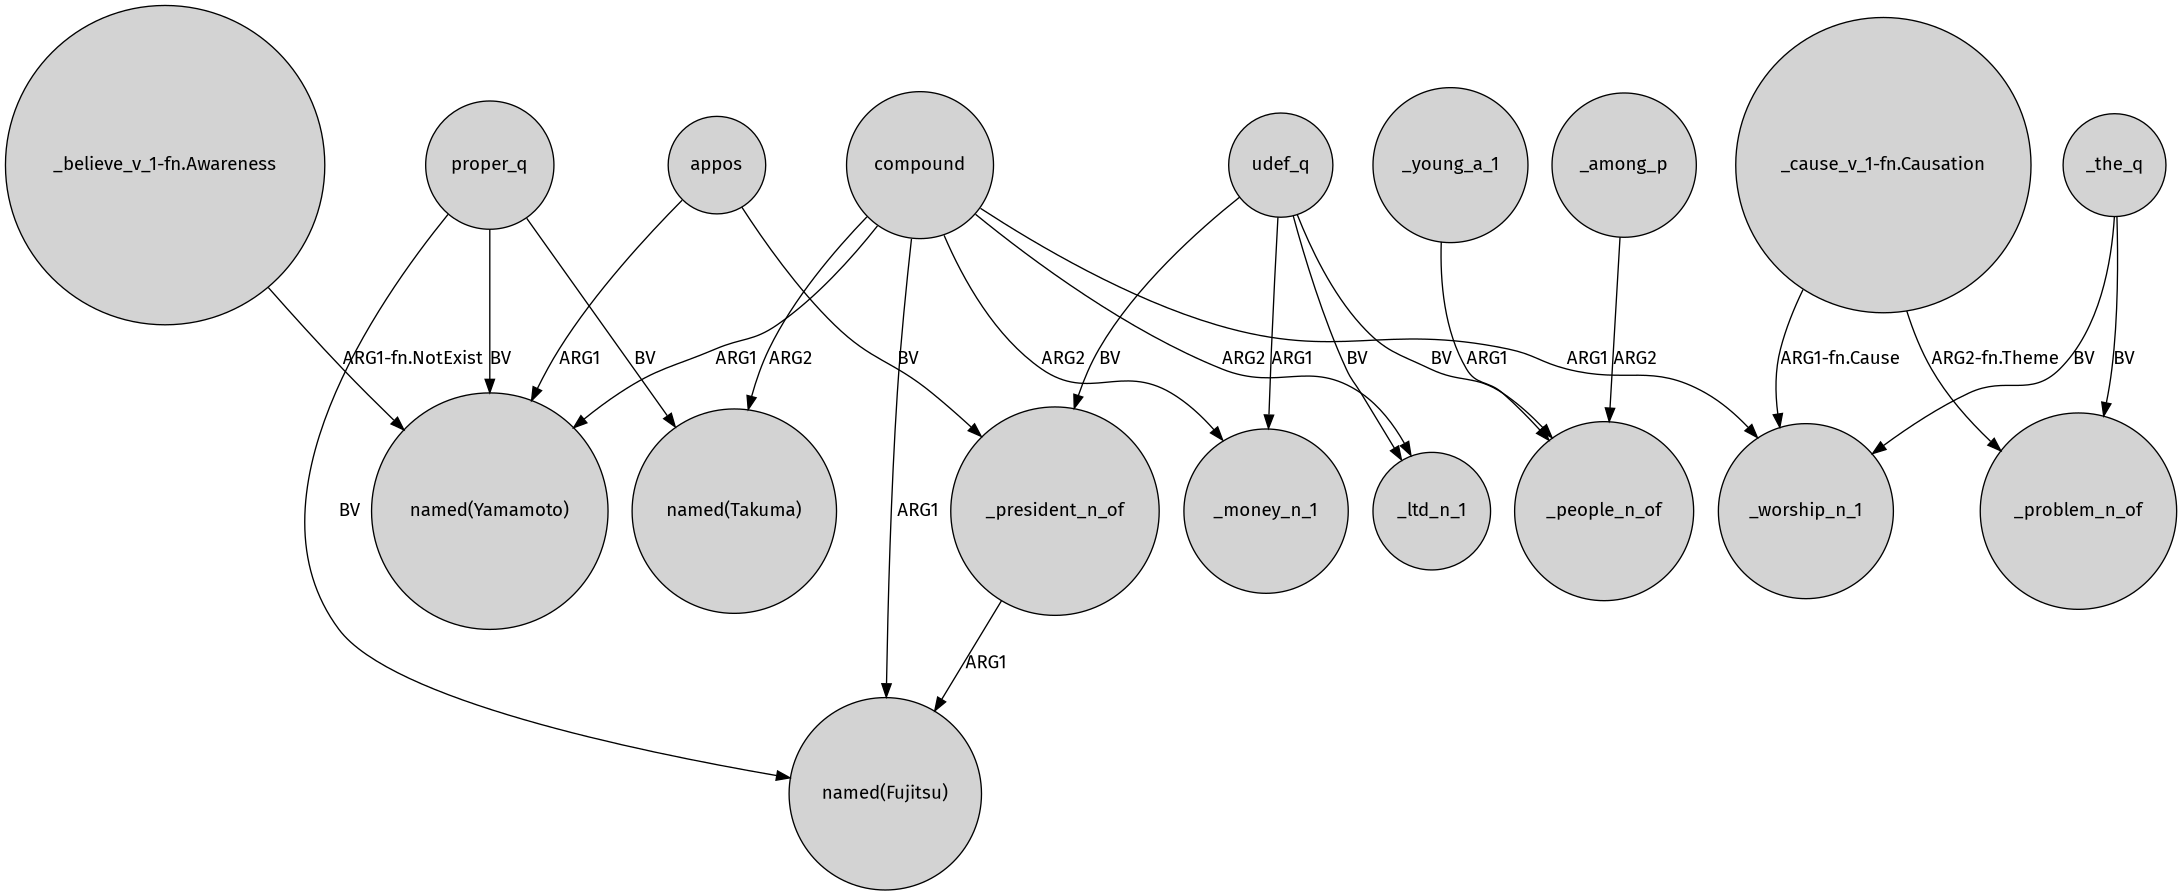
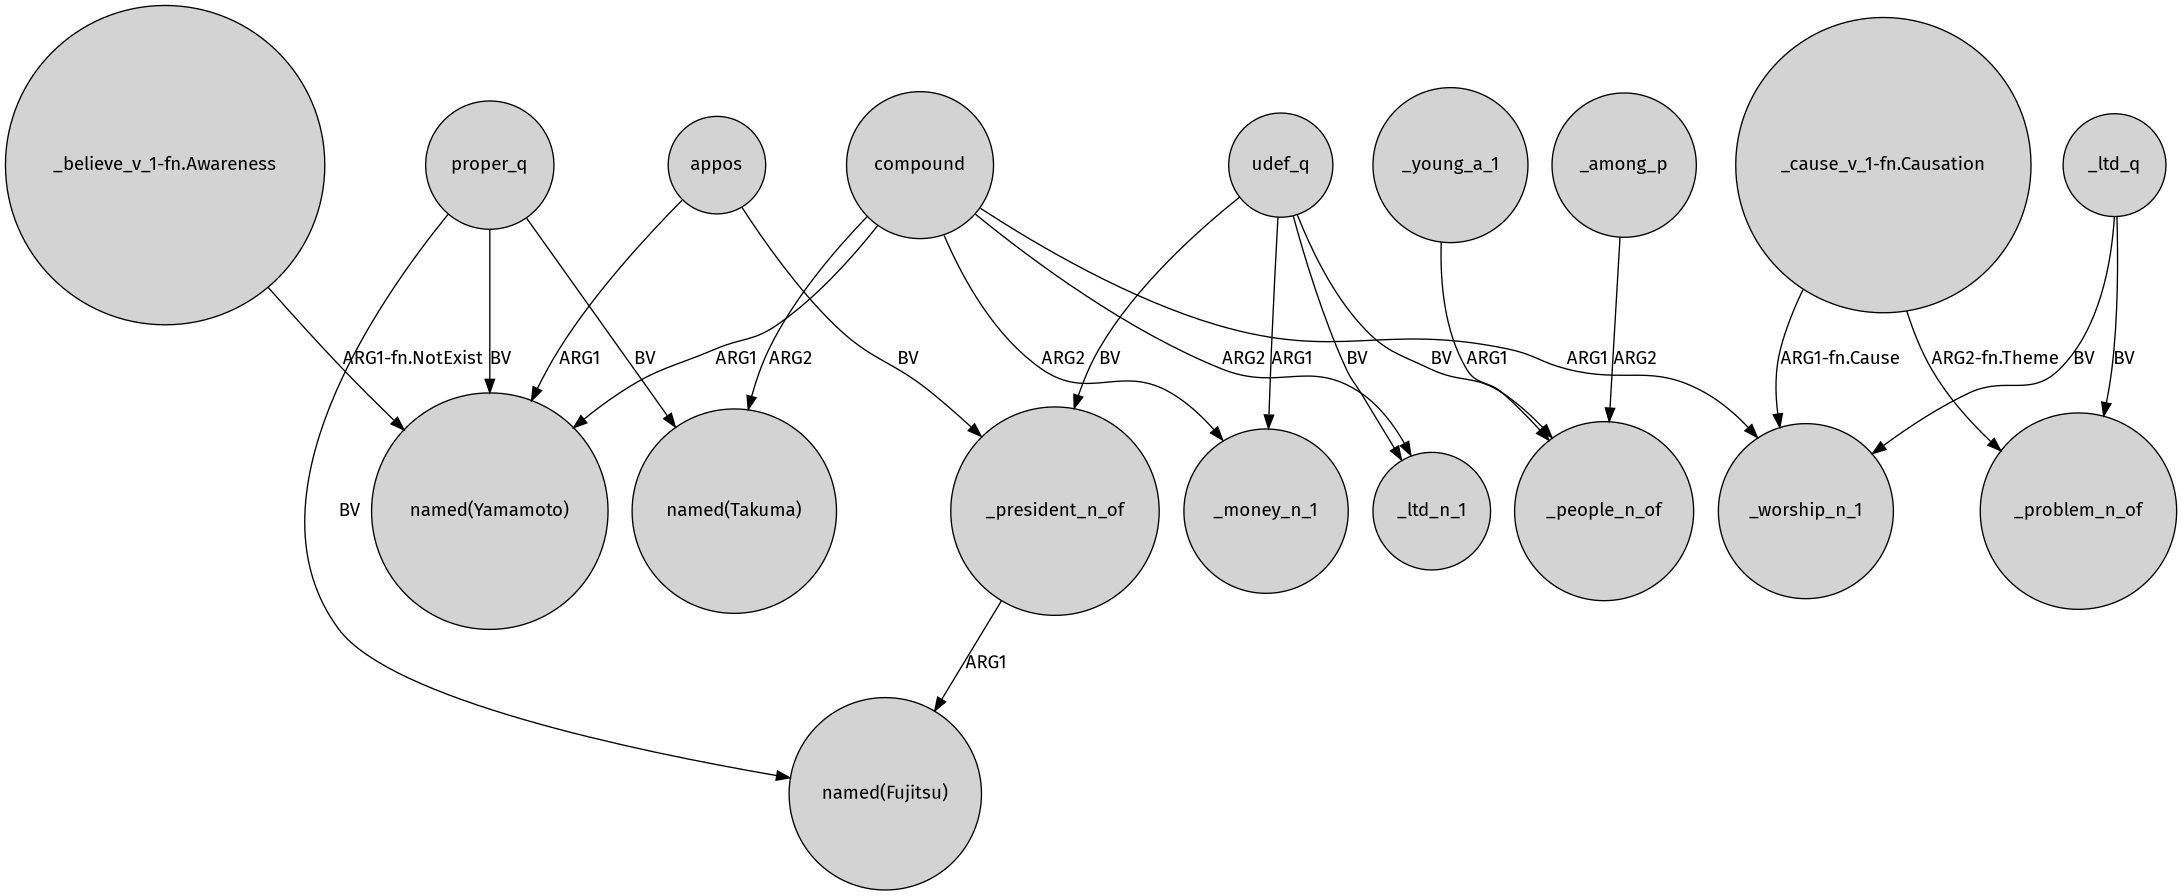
node "_the_q": label "_the_q" -> "_ltd_q"
edge "compound" -> "named(Fujitsu)": removed, label "ARG1"
